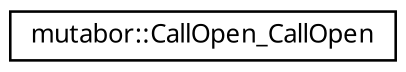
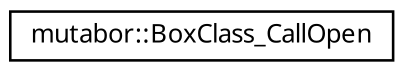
node "mutabor::CallOpen_CallOpen": label "mutabor::CallOpen_CallOpen" -> "mutabor::BoxClass_CallOpen"
